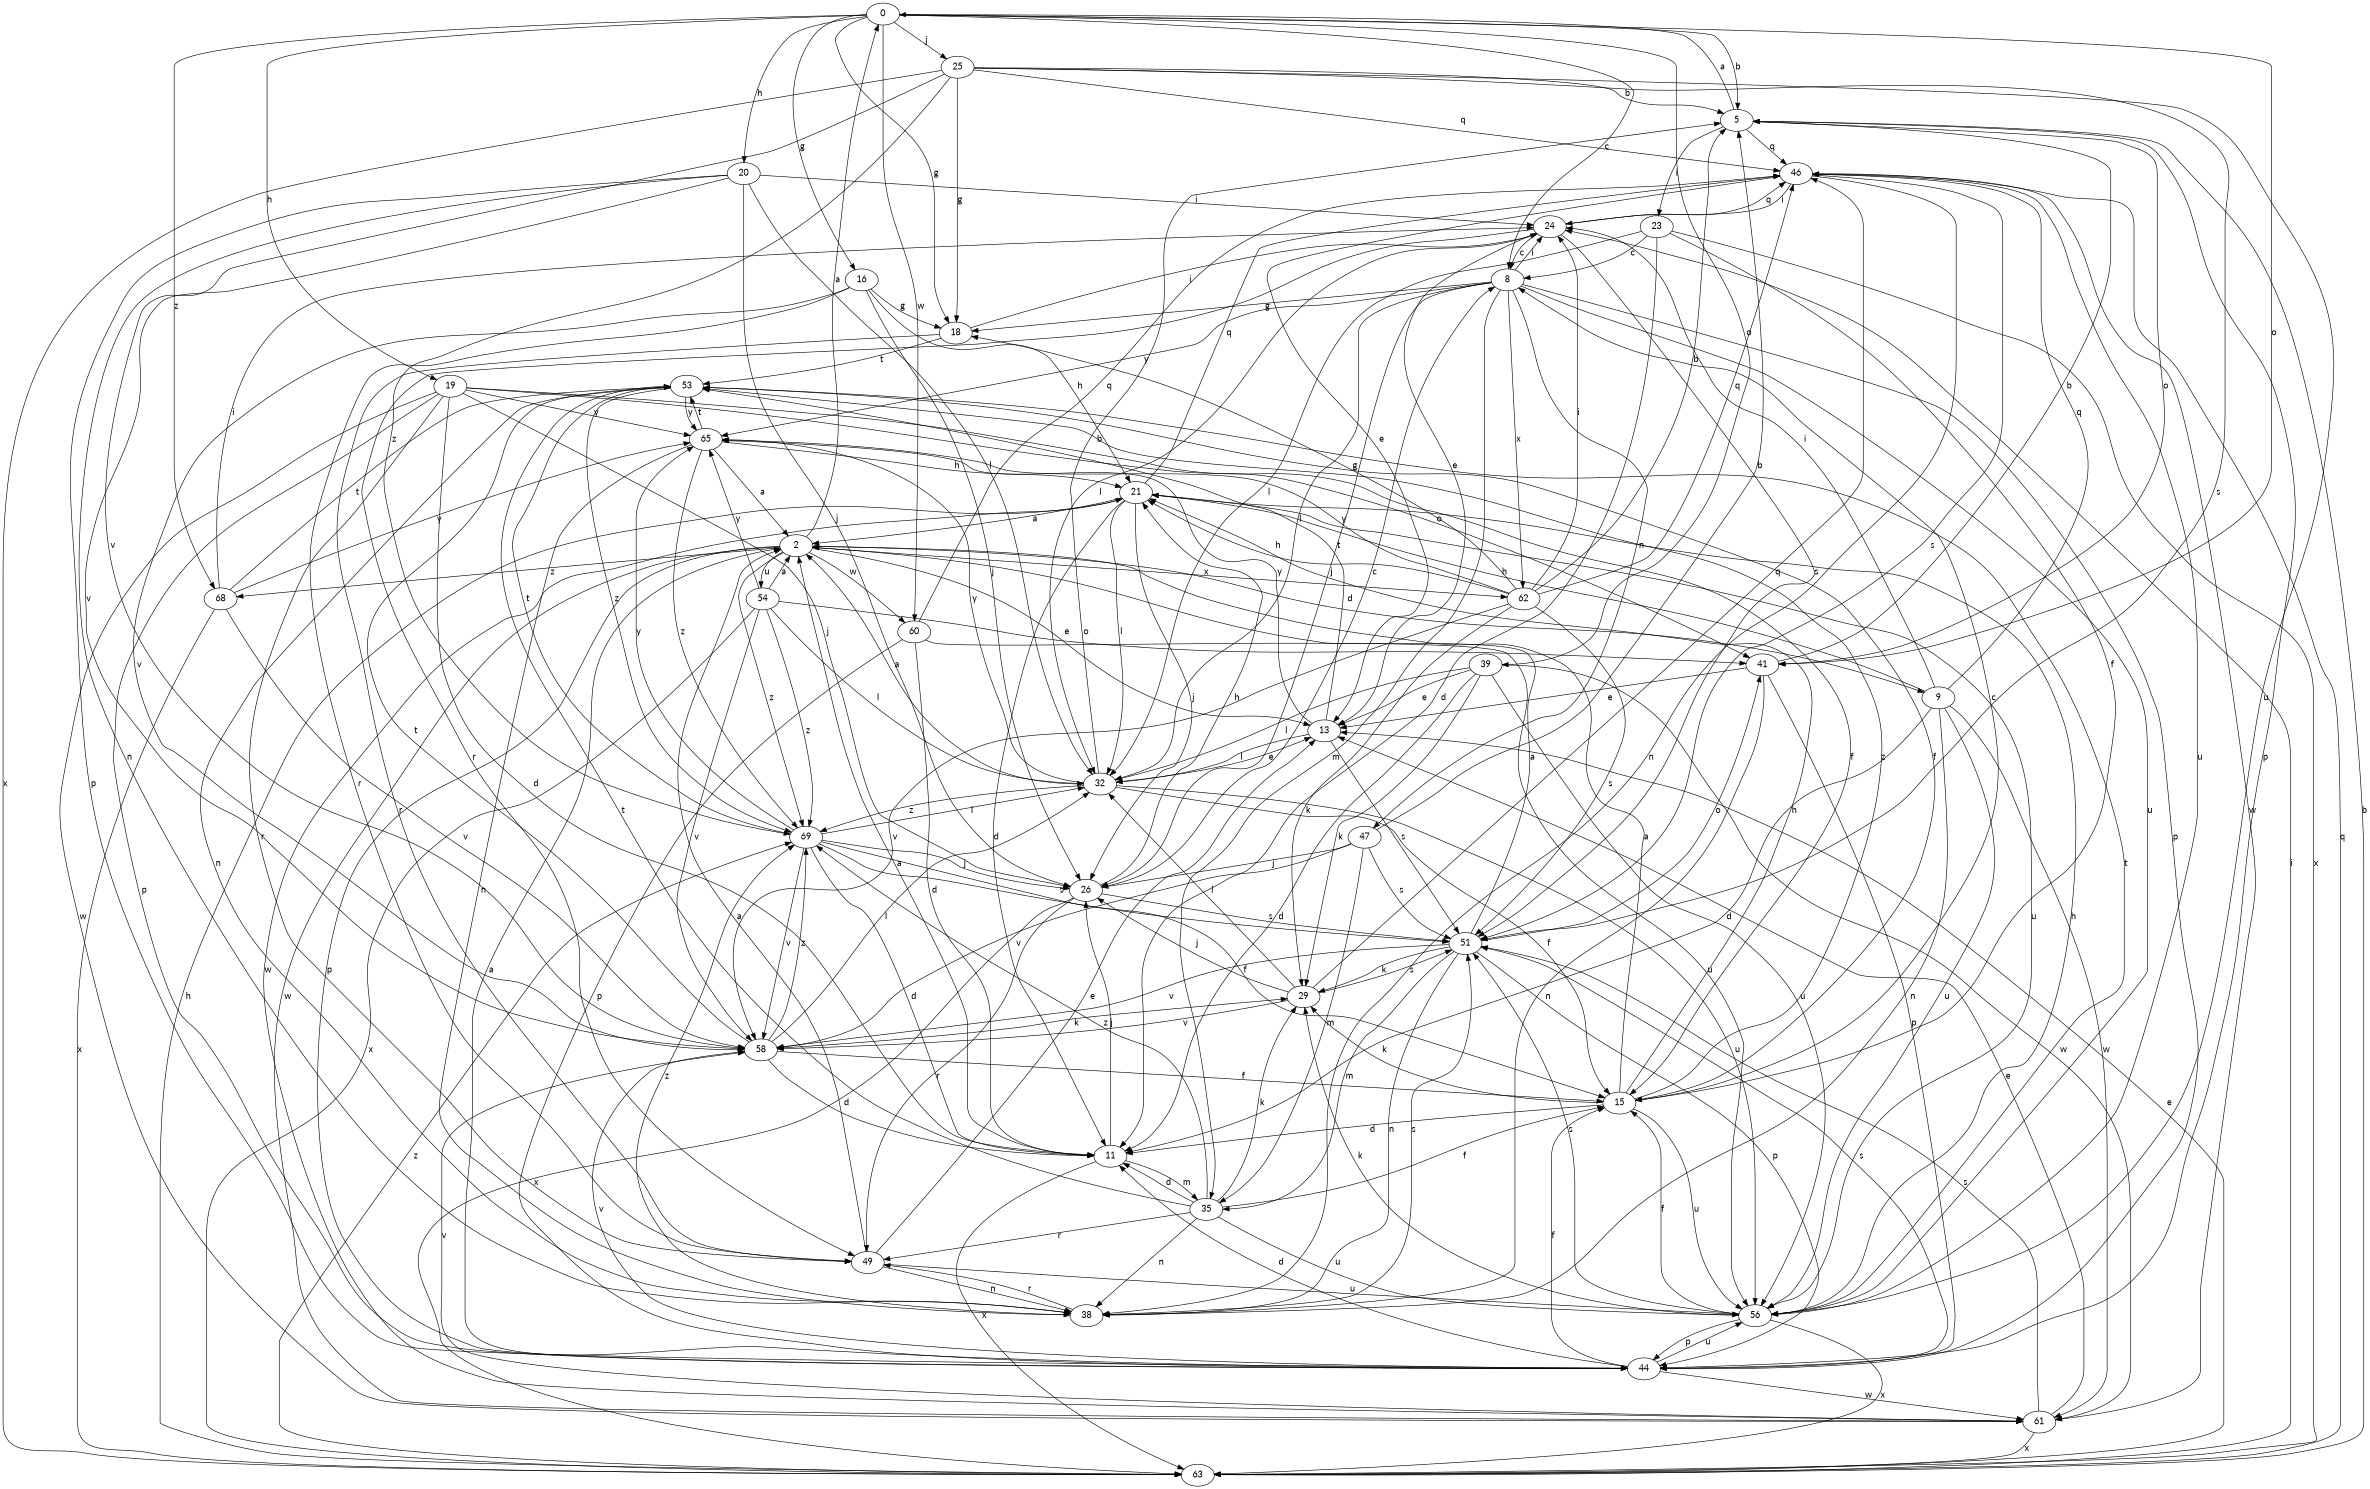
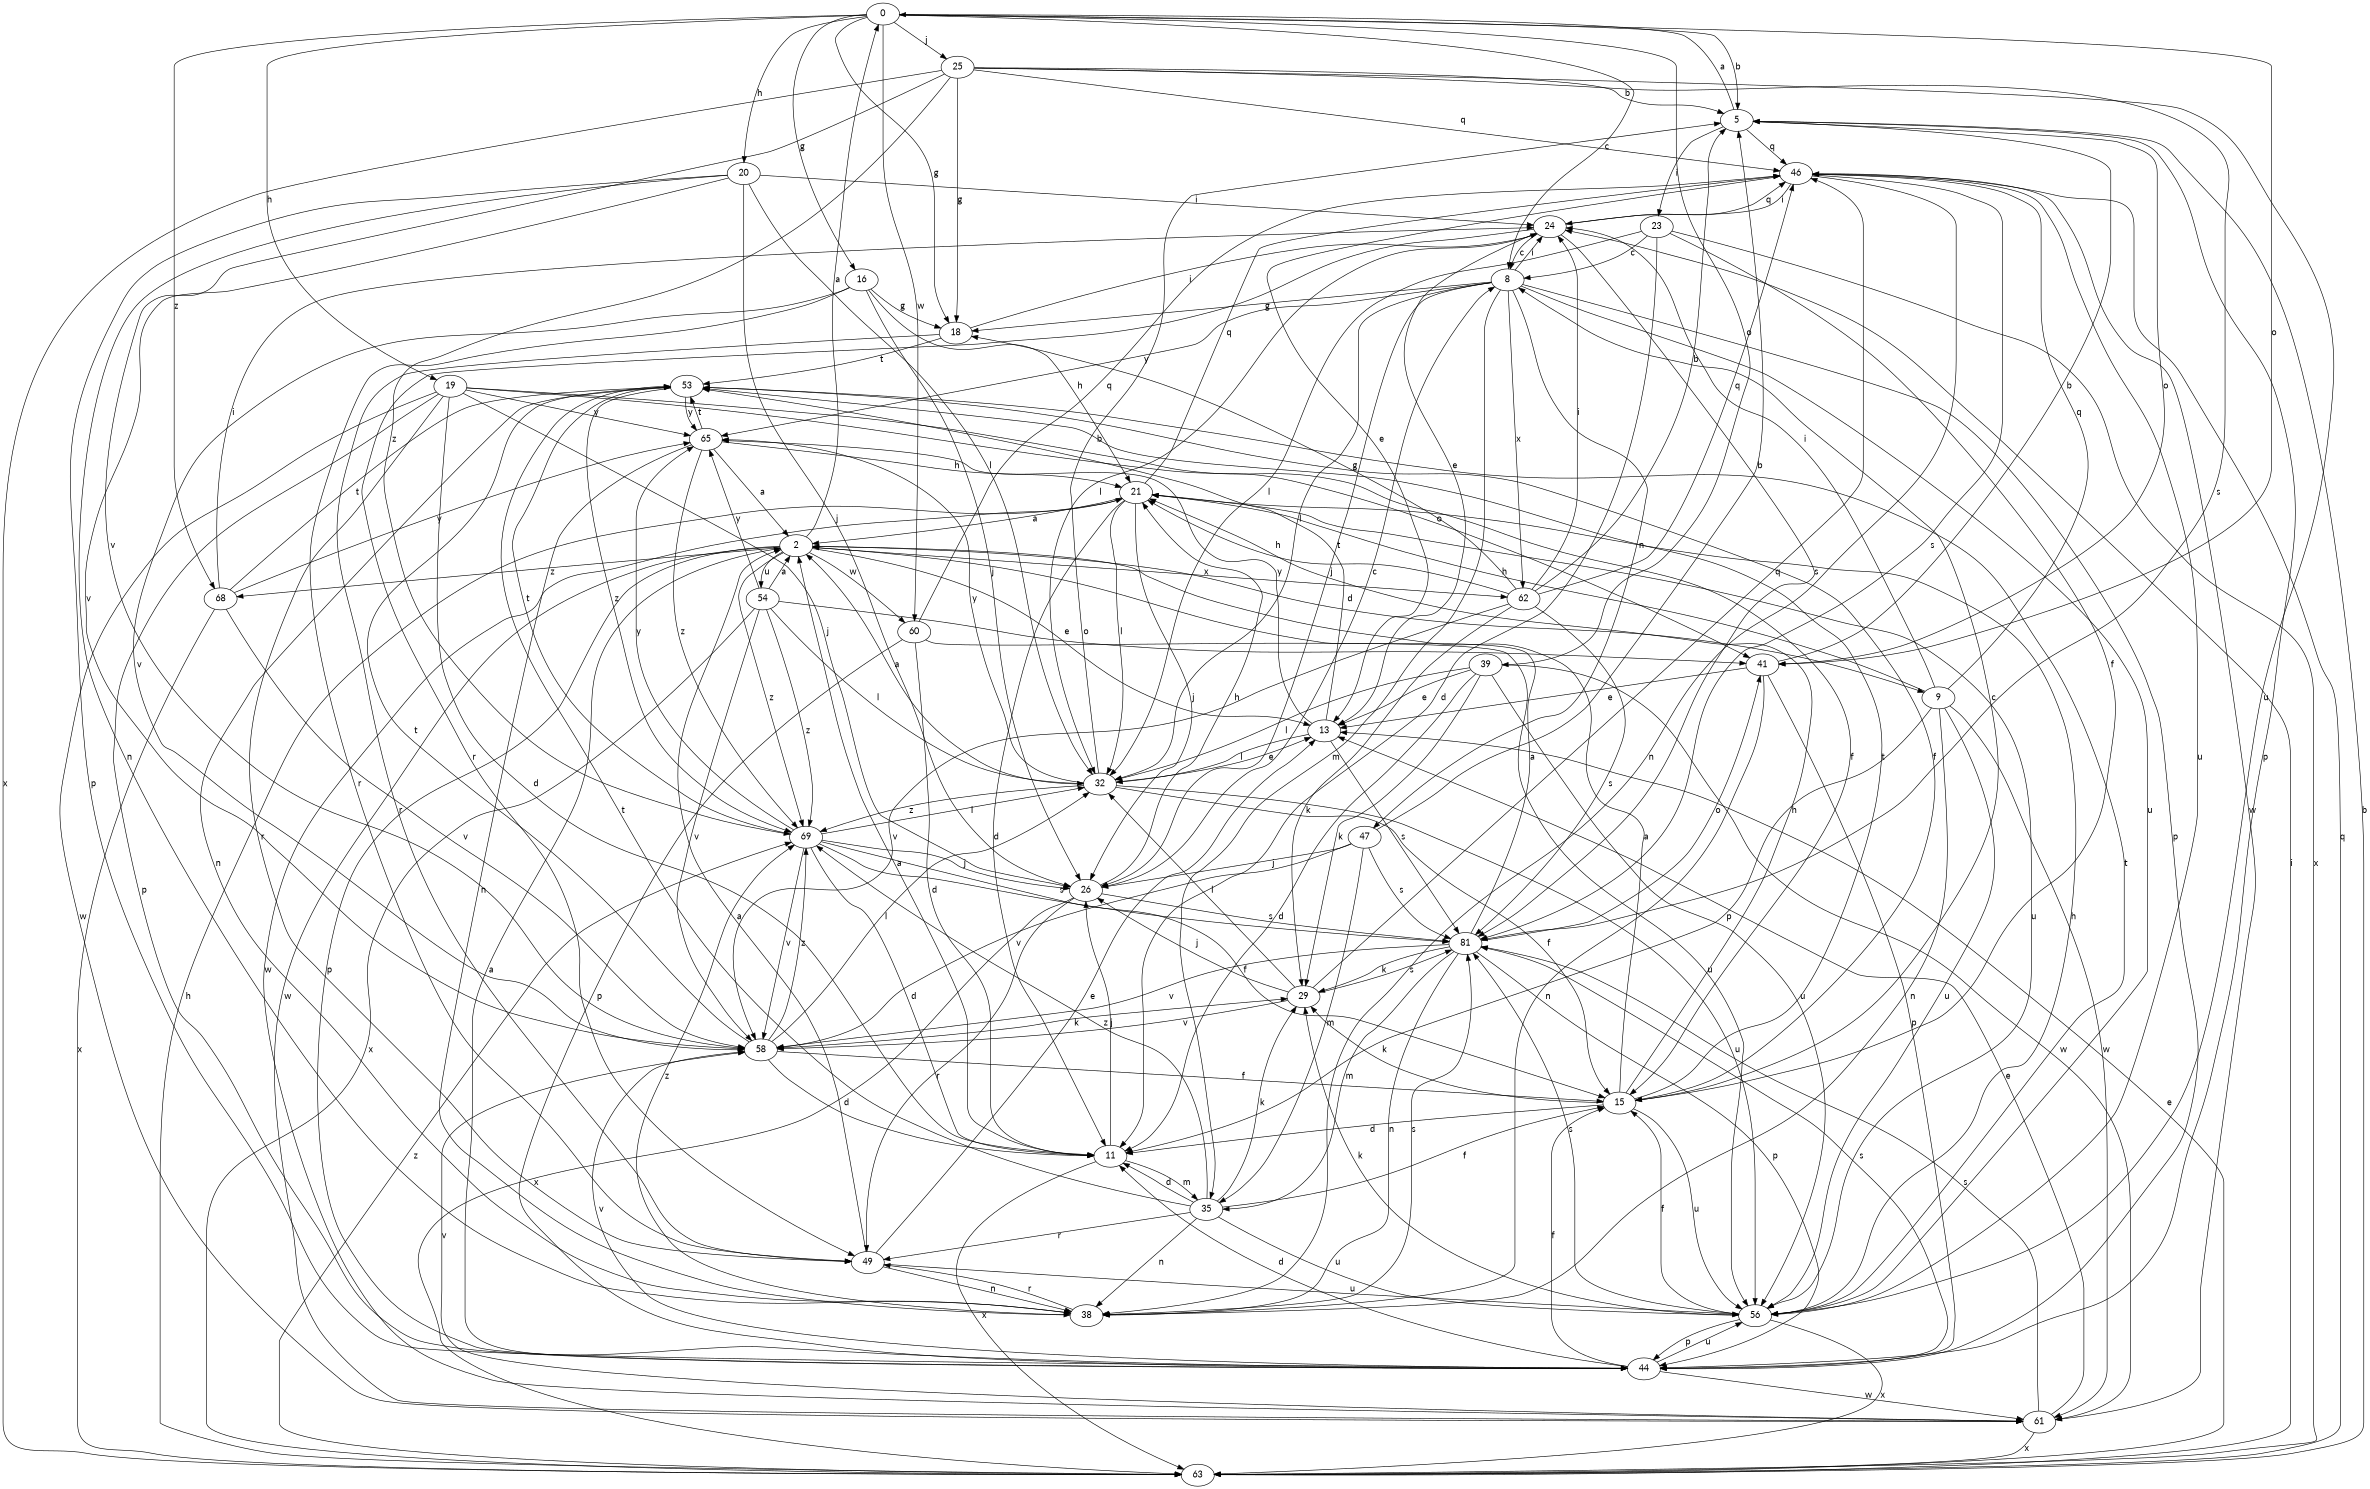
edge "62" -> "65": removed, label "y"
edge "15" -> "53": label "z" -> "t"
edge "9" -> "11": label "d" -> "p"
node "51": label "51" -> "81"
